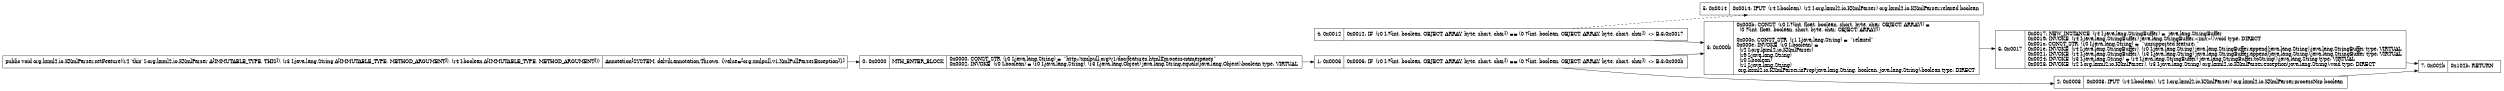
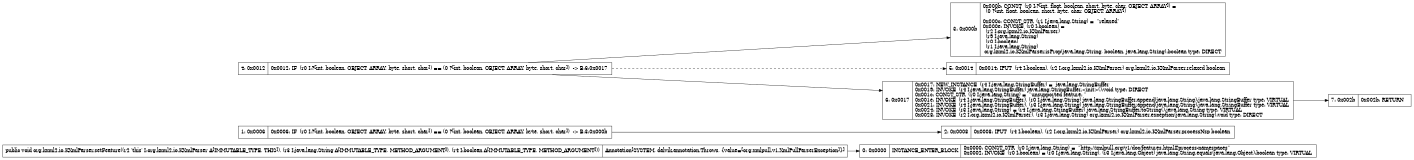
edge "3: 0x000b" -> "6: 0x0017": now "4: 0x0012" -> "6: 0x0017"
edge "1: 0x0006" -> "3: 0x000b": removed
node "0: 0x0000": text "MTH_ENTER_BLOCK" -> "INSTANCE_ENTER_BLOCK"
edge "0: 0x0000" -> "1: 0x0006": removed
node "7: 0x002b": text "0x102b: RETURN" -> "0x002b: RETURN"
edge "2: 0x0008" -> "7: 0x002b": removed
